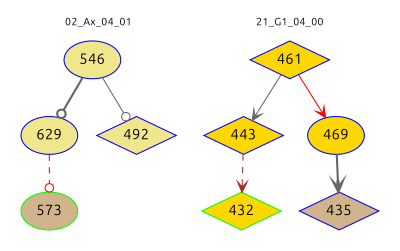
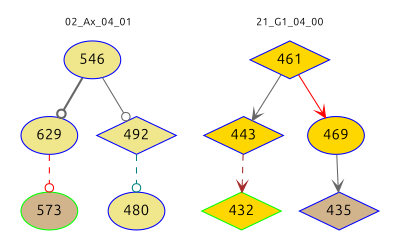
edge "469" -> "435": style bold -> solid
node "480": added
